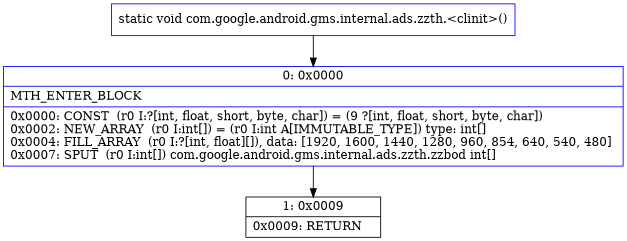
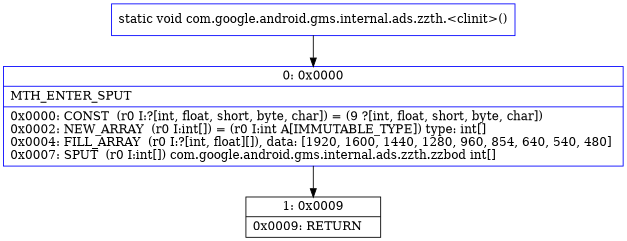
node "0: 0x0000": text "MTH_ENTER_BLOCK" -> "MTH_ENTER_SPUT"
